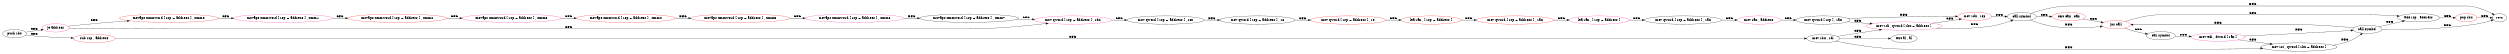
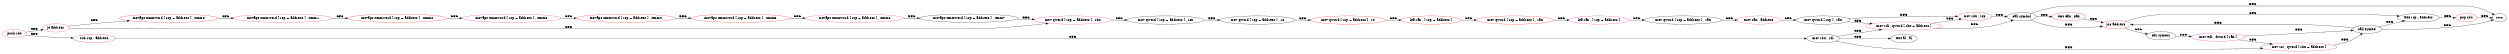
edge "movaps xmmword [ rsp + address ] , xmm7" -> "mov qword [ rsp + address ] , rdx": label "CFG" -> "DFG"
node "jns call": label "jns call" -> "jns address"
node "push rbx": color black -> deeppink
node "mov rsi , qword [ rbx + address ]": color black -> deeppink
